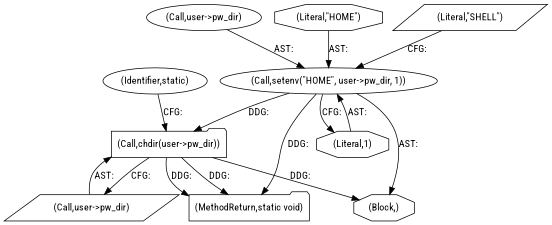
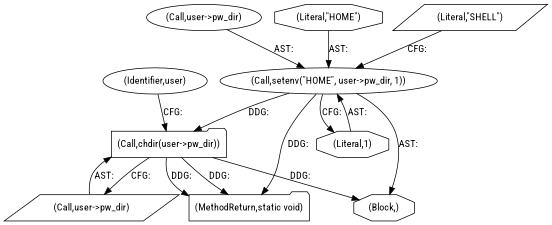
node "(Identifier,static)": label "(Identifier,static)" -> "(Identifier,user)"
